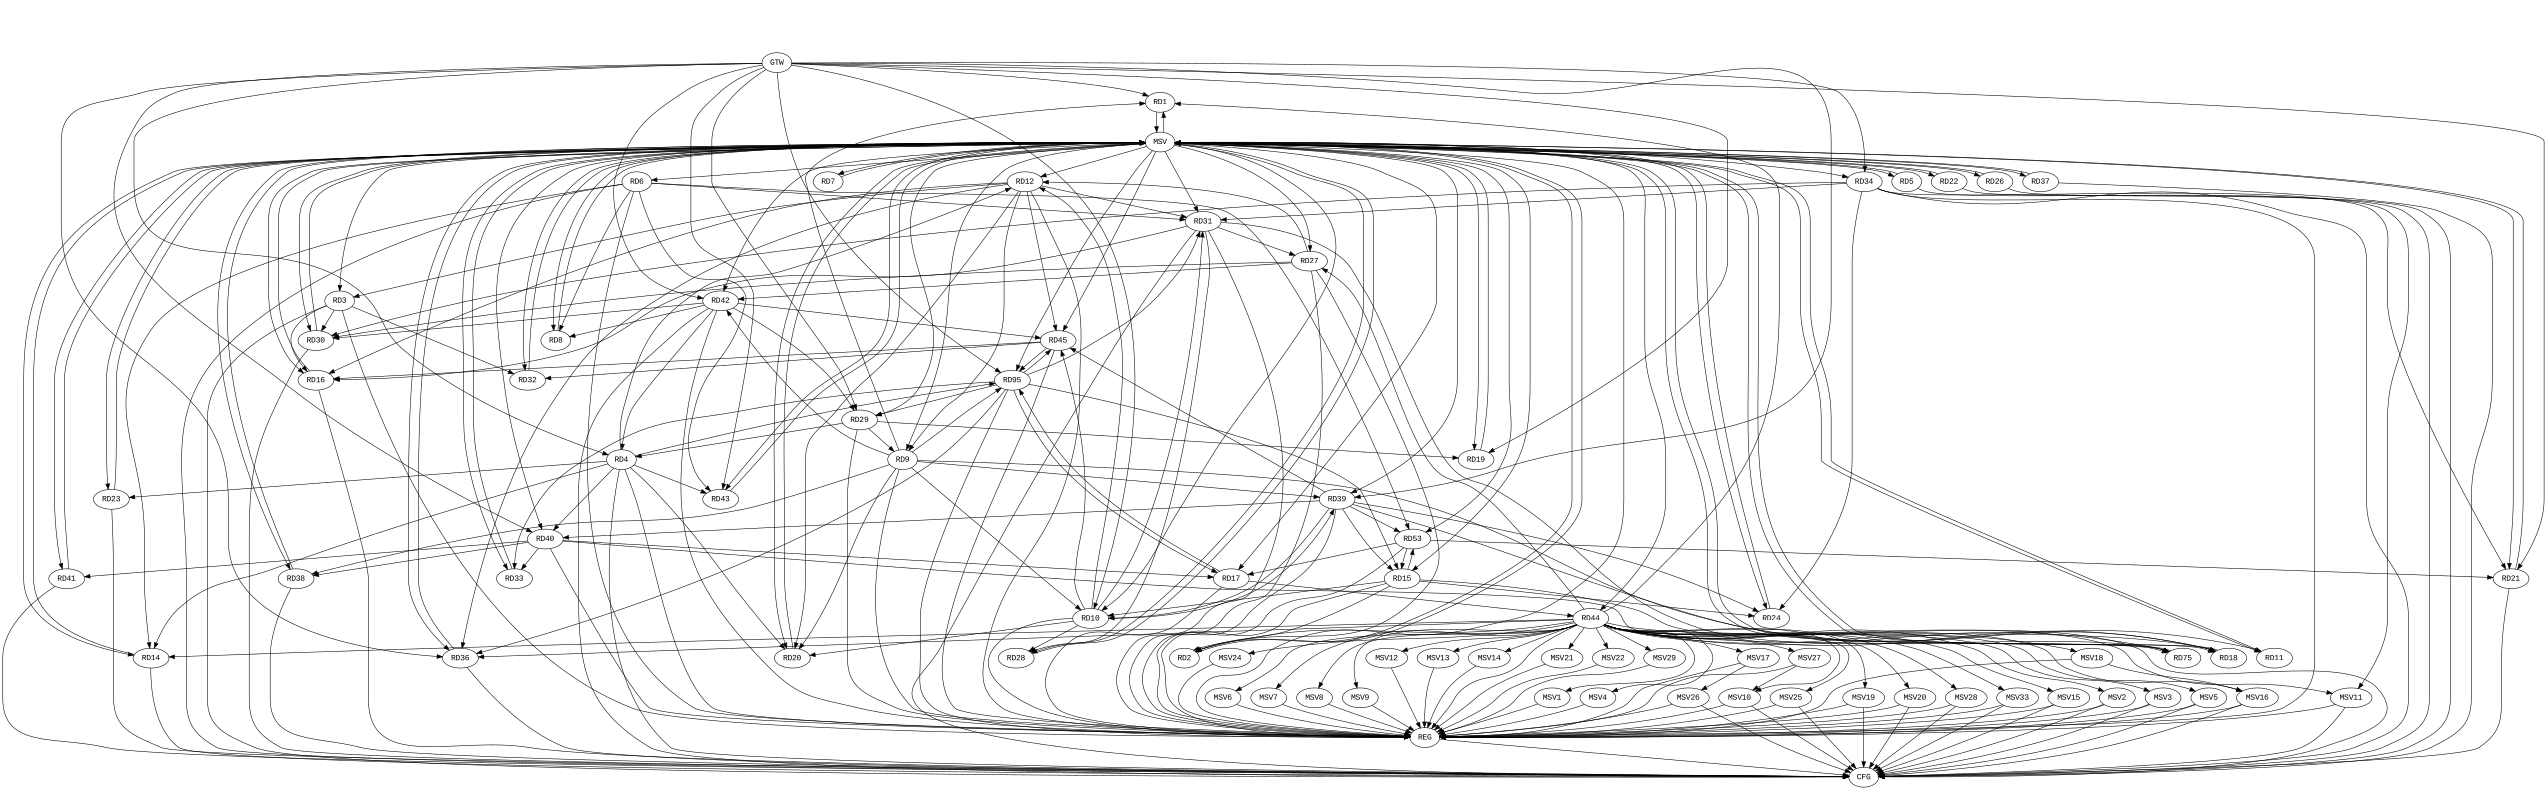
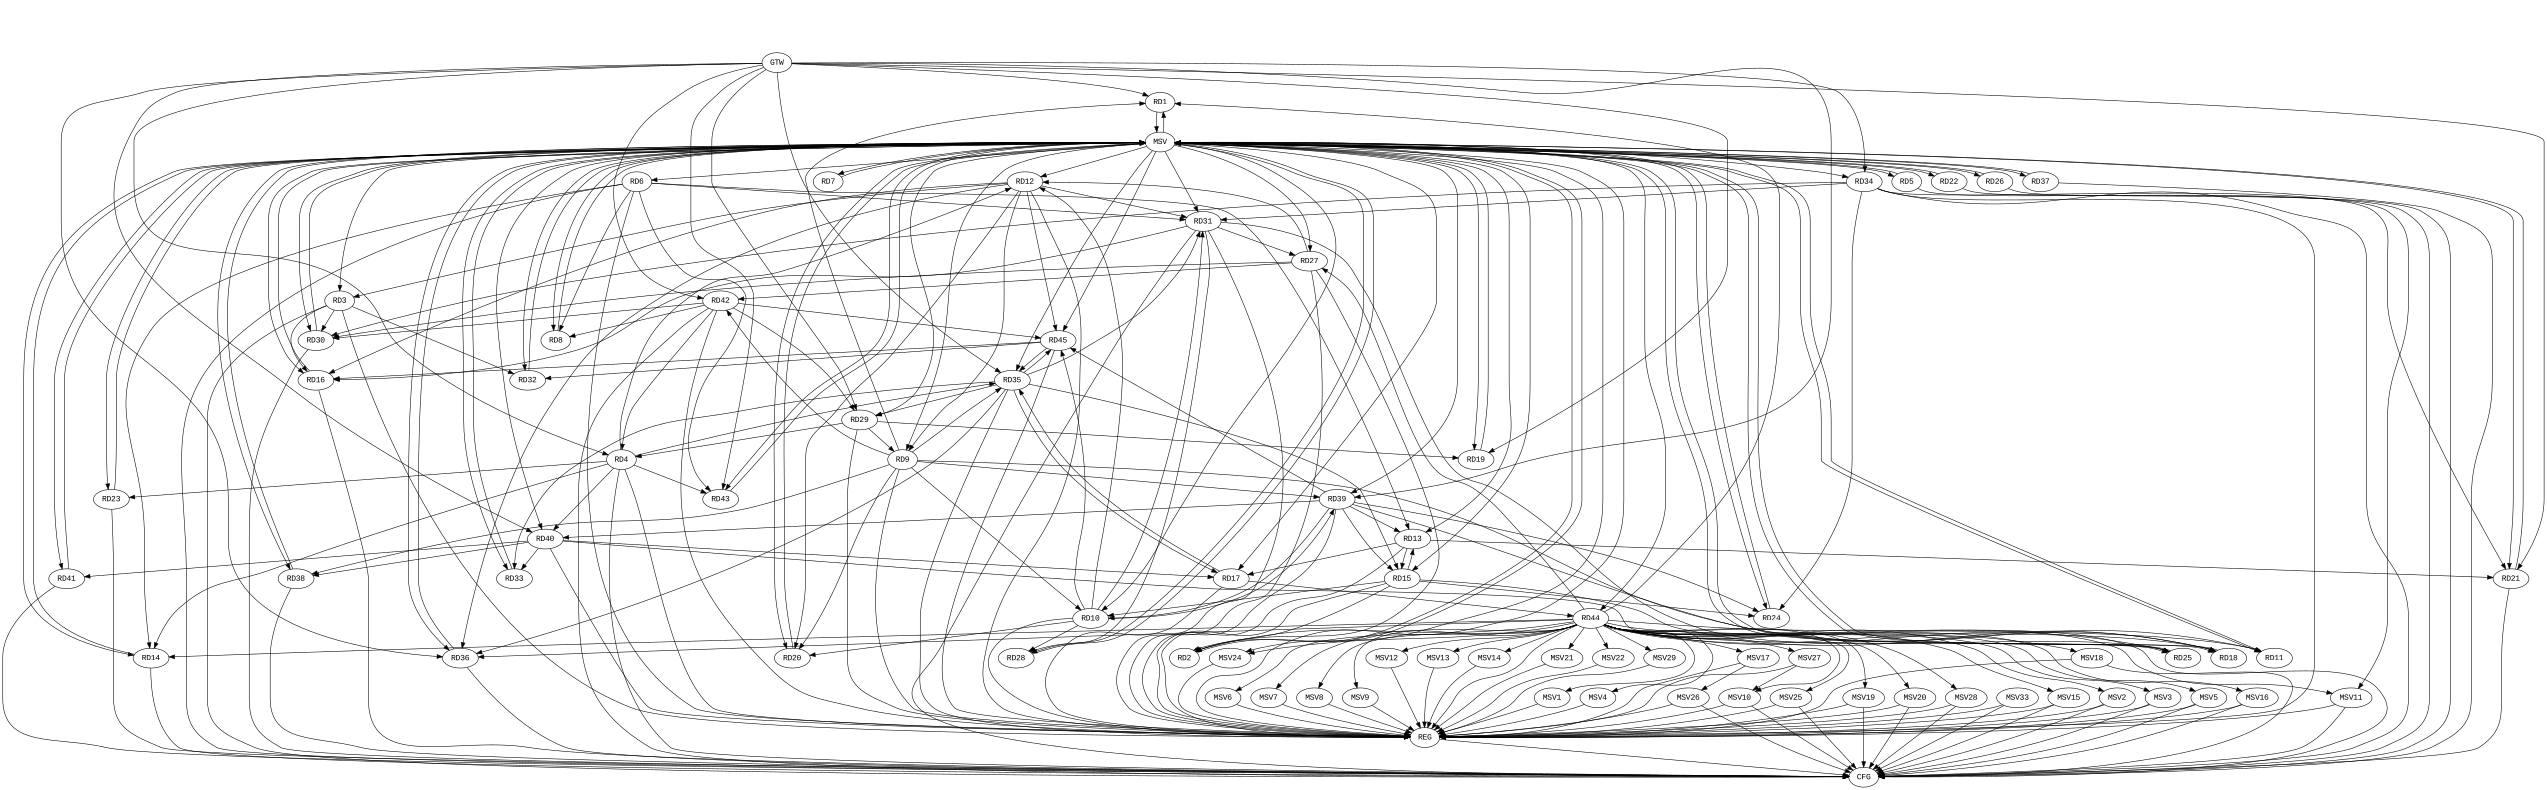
edge "MSV" -> "RD42": now "MSV" -> "MSV24"
edge "GTW" -> "RD10": removed
node "RD95": label "RD95" -> "RD35"
node "RD53": label "RD53" -> "RD13"
edge "RD4" -> "RD20": removed
edge "RD44" -> "MSV33": now "RD44" -> "RD11"
node "RD75": label "RD75" -> "RD25"
edge "MSV18" -> "MSV16": now "MSV18" -> "CFG"
